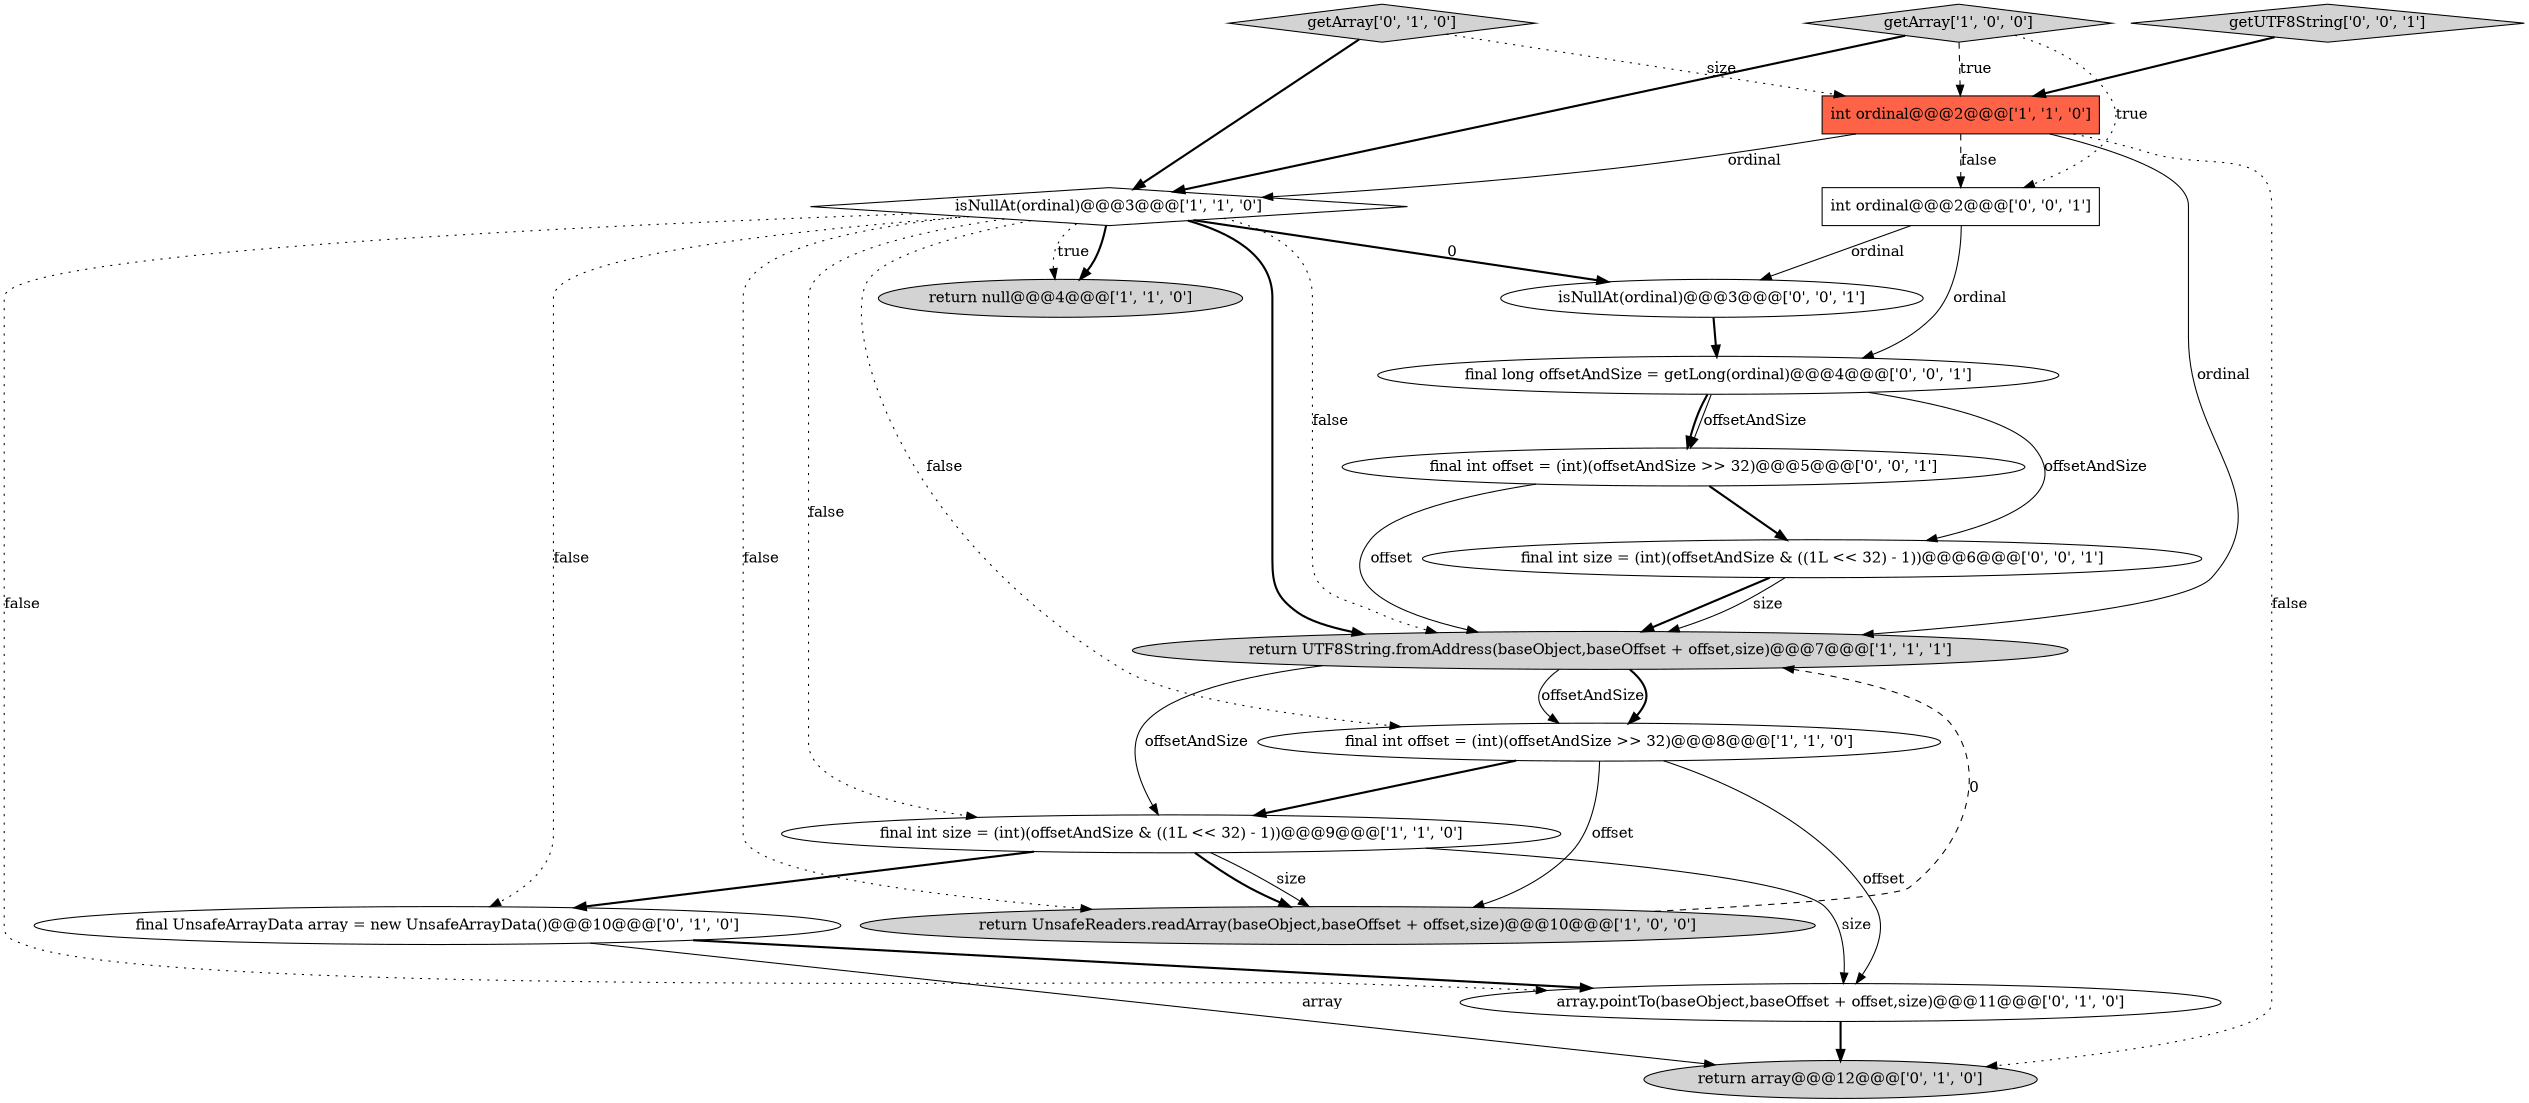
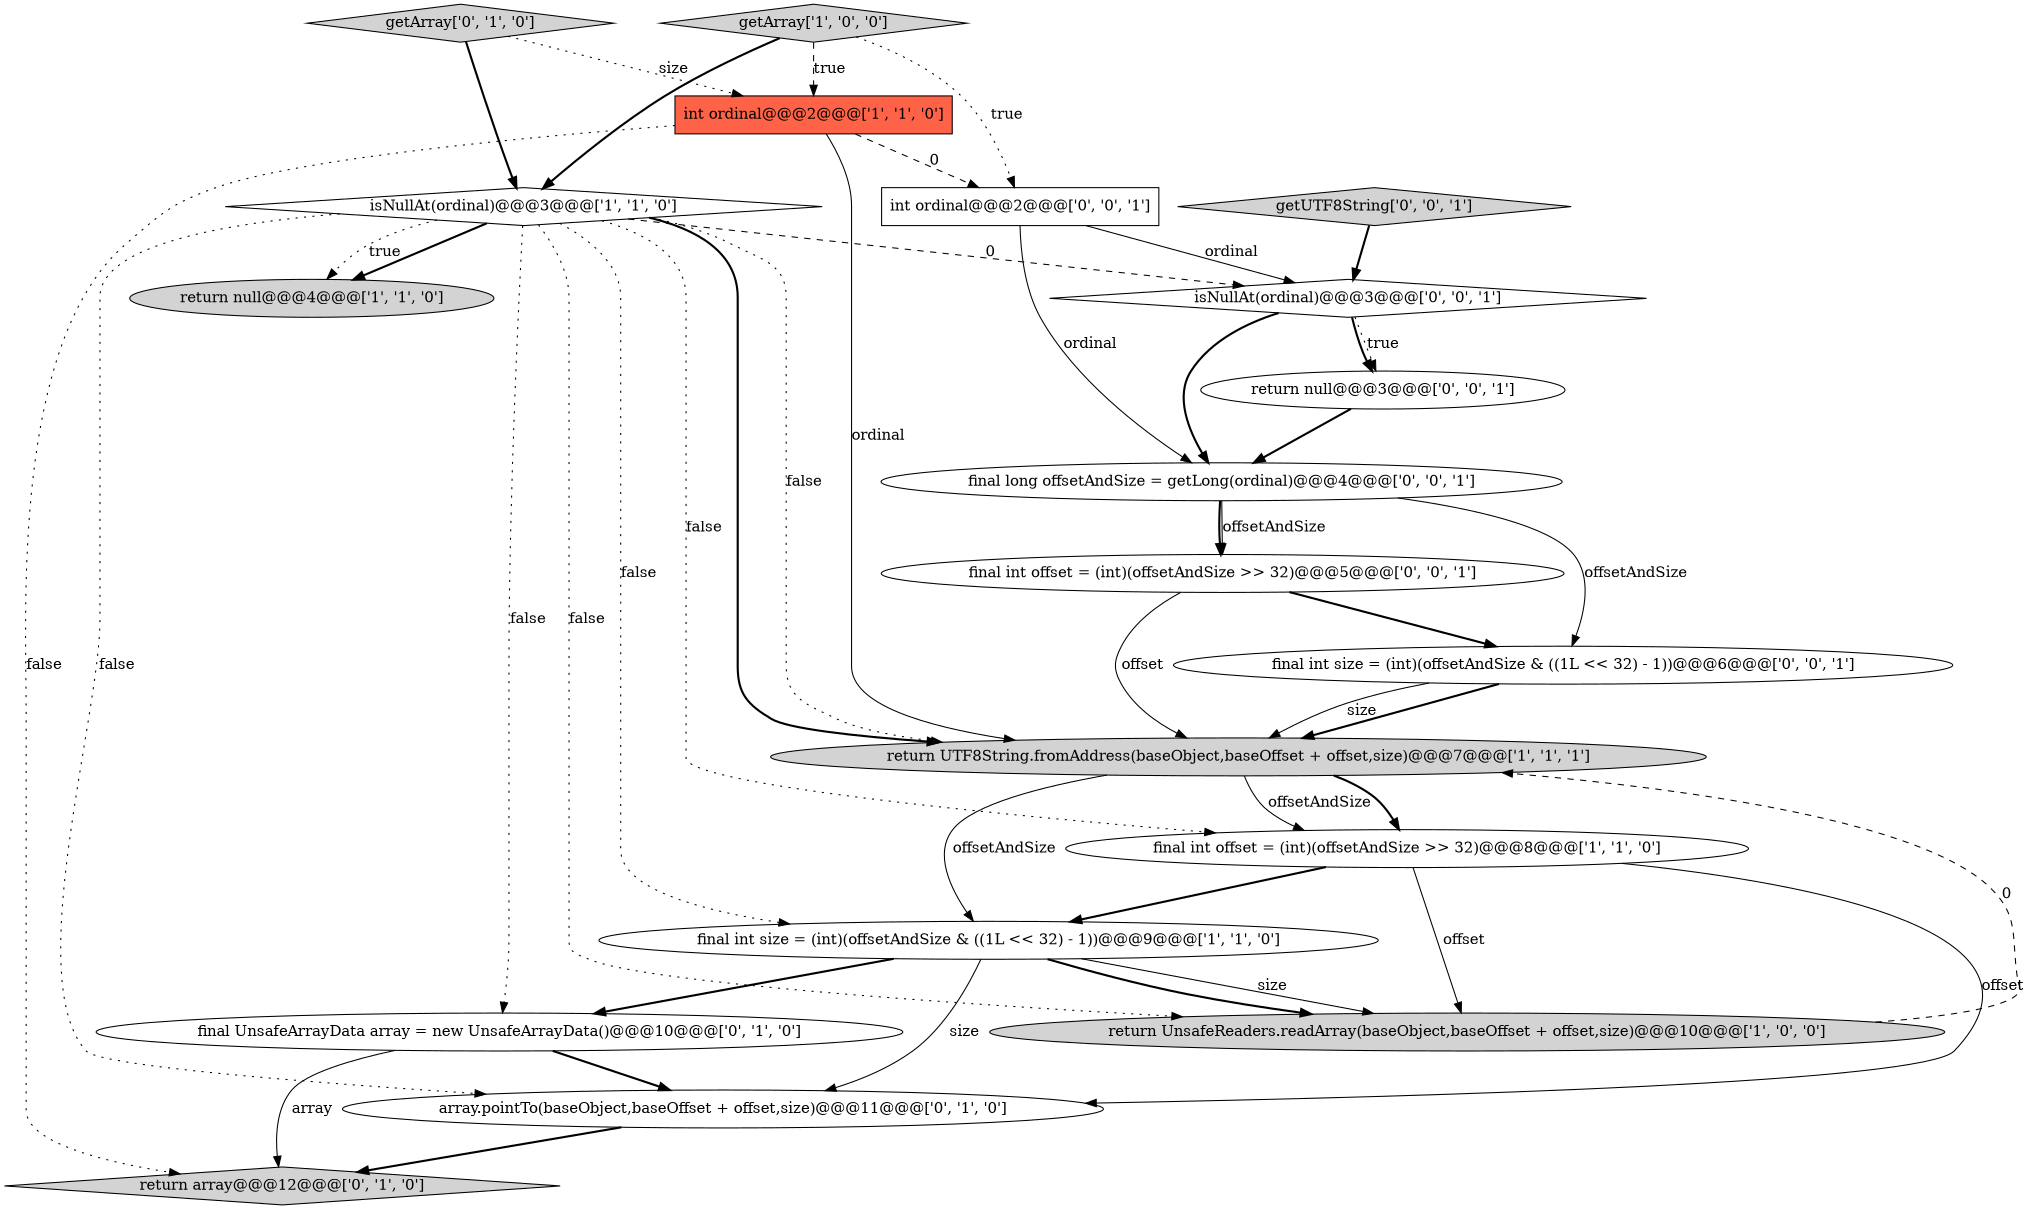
edge "getUTF8String['0', '0', '1']" -> "int ordinal@@@2@@@['1', '1', '0']": now "getUTF8String['0', '0', '1']" -> "isNullAt(ordinal)@@@3@@@['0', '0', '1']"
edge "int ordinal@@@2@@@['1', '1', '0']" -> "int ordinal@@@2@@@['0', '0', '1']": label "false" -> "0"
edge "int ordinal@@@2@@@['1', '1', '0']" -> "isNullAt(ordinal)@@@3@@@['1', '1', '0']": removed, label "ordinal"
edge "isNullAt(ordinal)@@@3@@@['1', '1', '0']" -> "isNullAt(ordinal)@@@3@@@['0', '0', '1']": style bold -> dashed
node "isNullAt(ordinal)@@@3@@@['0', '0', '1']": shape ellipse -> diamond
node "return null@@@3@@@['0', '0', '1']": added
node "return array@@@12@@@['0', '1', '0']": shape ellipse -> diamond
